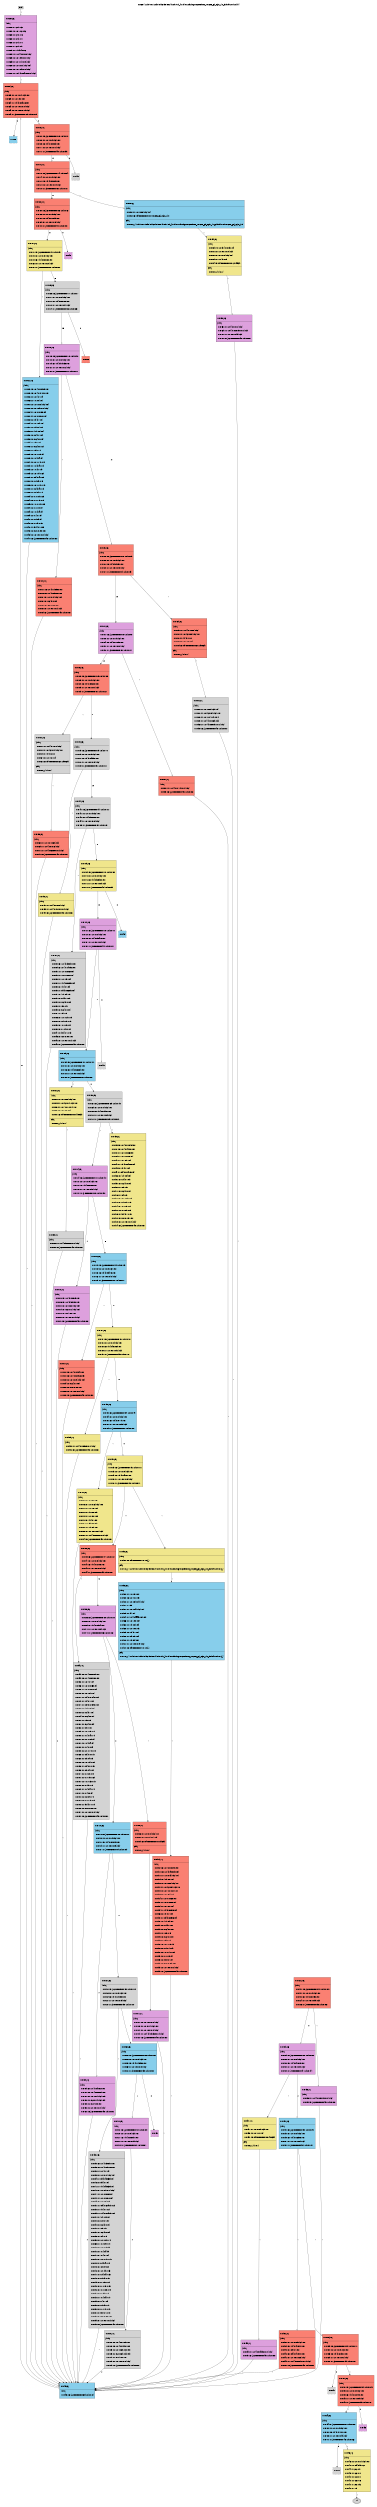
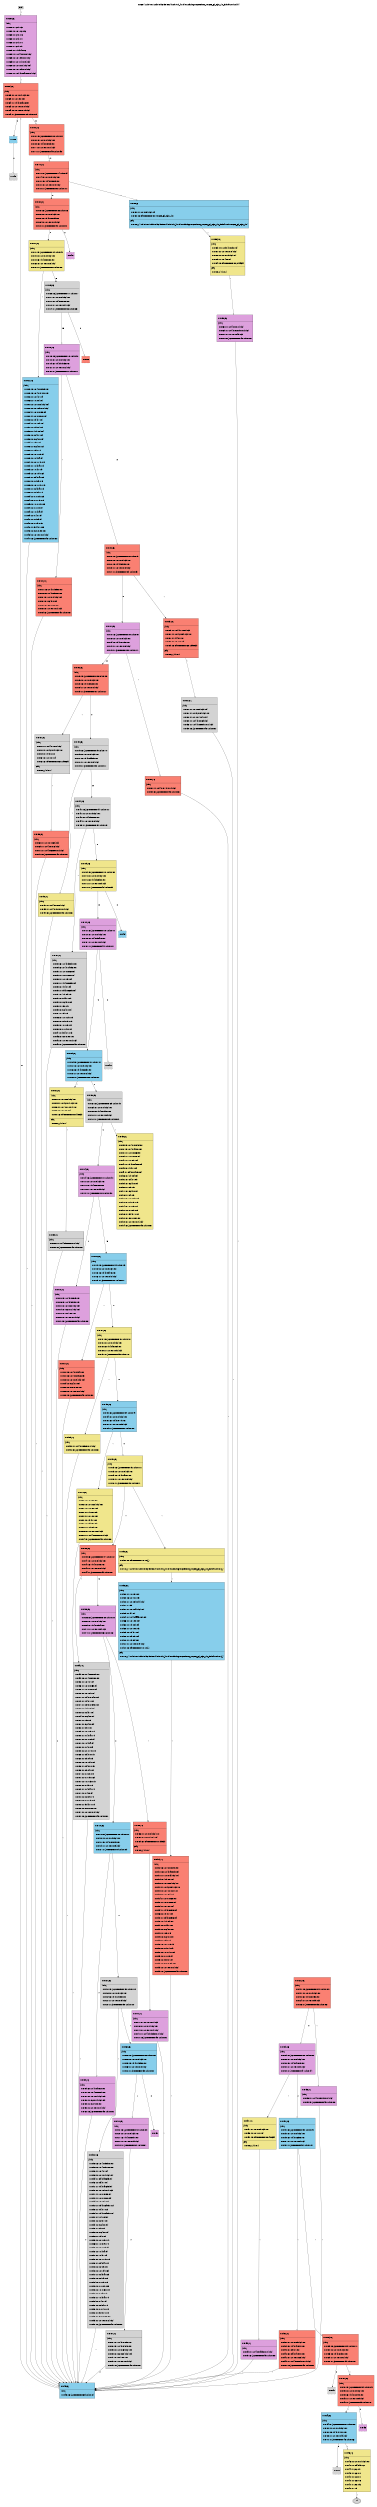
edge "0x401604 [22]" -> "0x401fbc": now "0x40193d" -> "0x401fbc"
